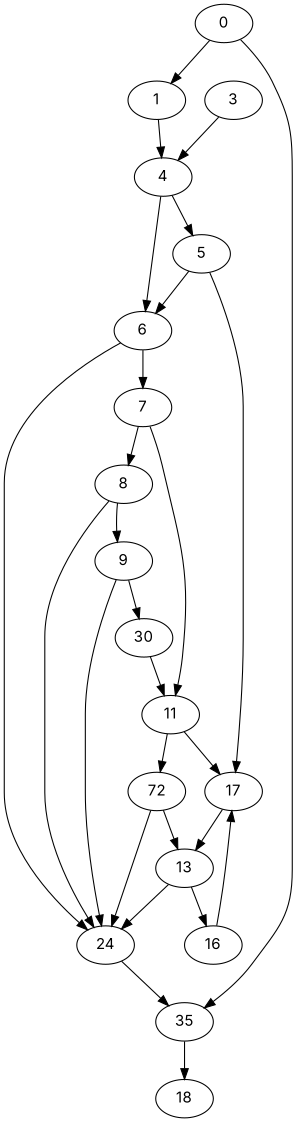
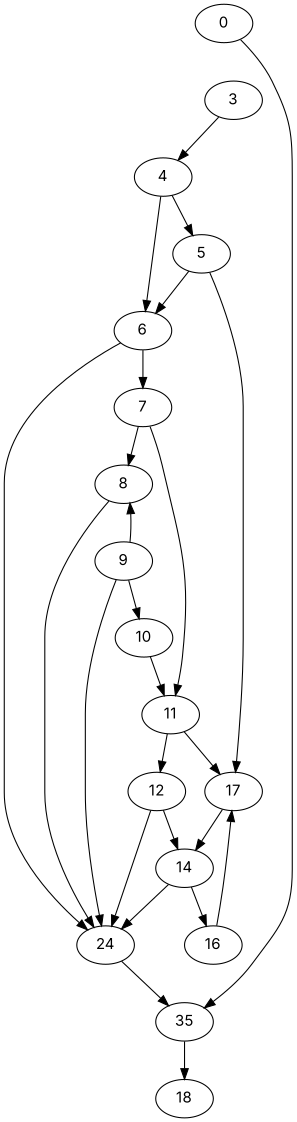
node "1": removed
edge "8" -> "9": reversed
node "30": label "30" -> "10"
node "72": label "72" -> "12"
node "13": label "13" -> "14"
